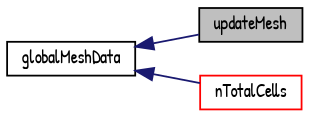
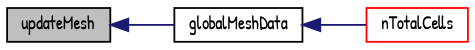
edge "updateMesh" -> "globalMeshData": reversed
